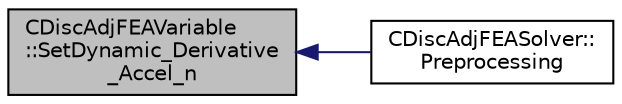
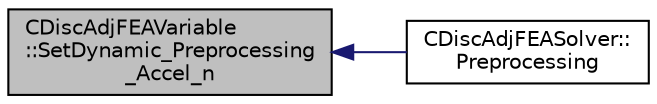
node "CDiscAdjFEAVariable ::SetDynamic_Derivative _Accel_n": label "CDiscAdjFEAVariable ::SetDynamic_Derivative _Accel_n" -> "CDiscAdjFEAVariable ::SetDynamic_Preprocessing _Accel_n"
